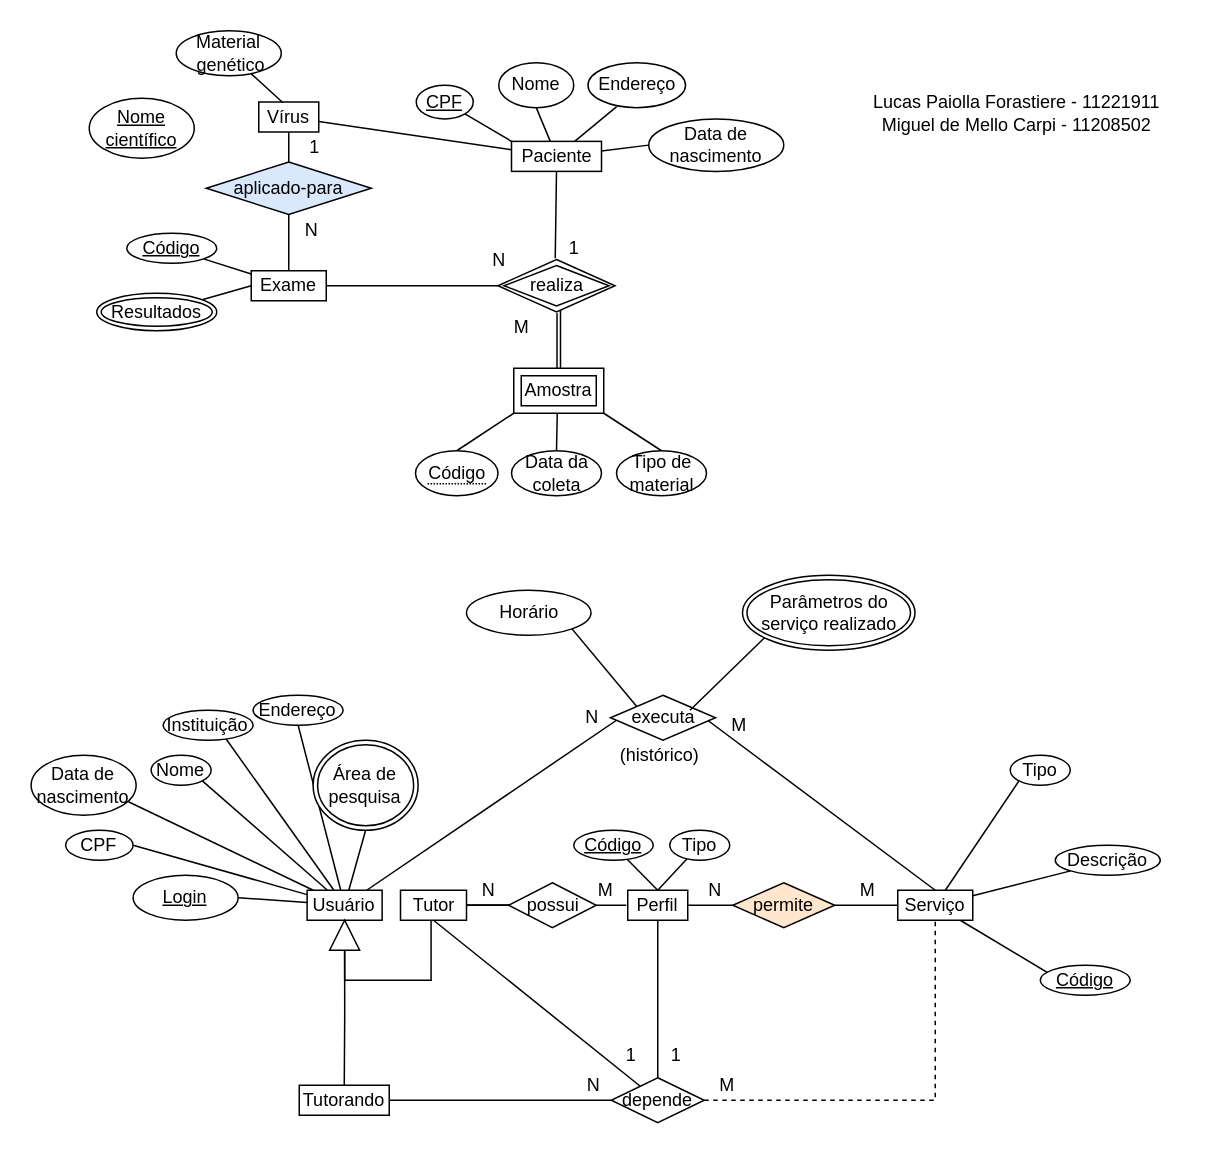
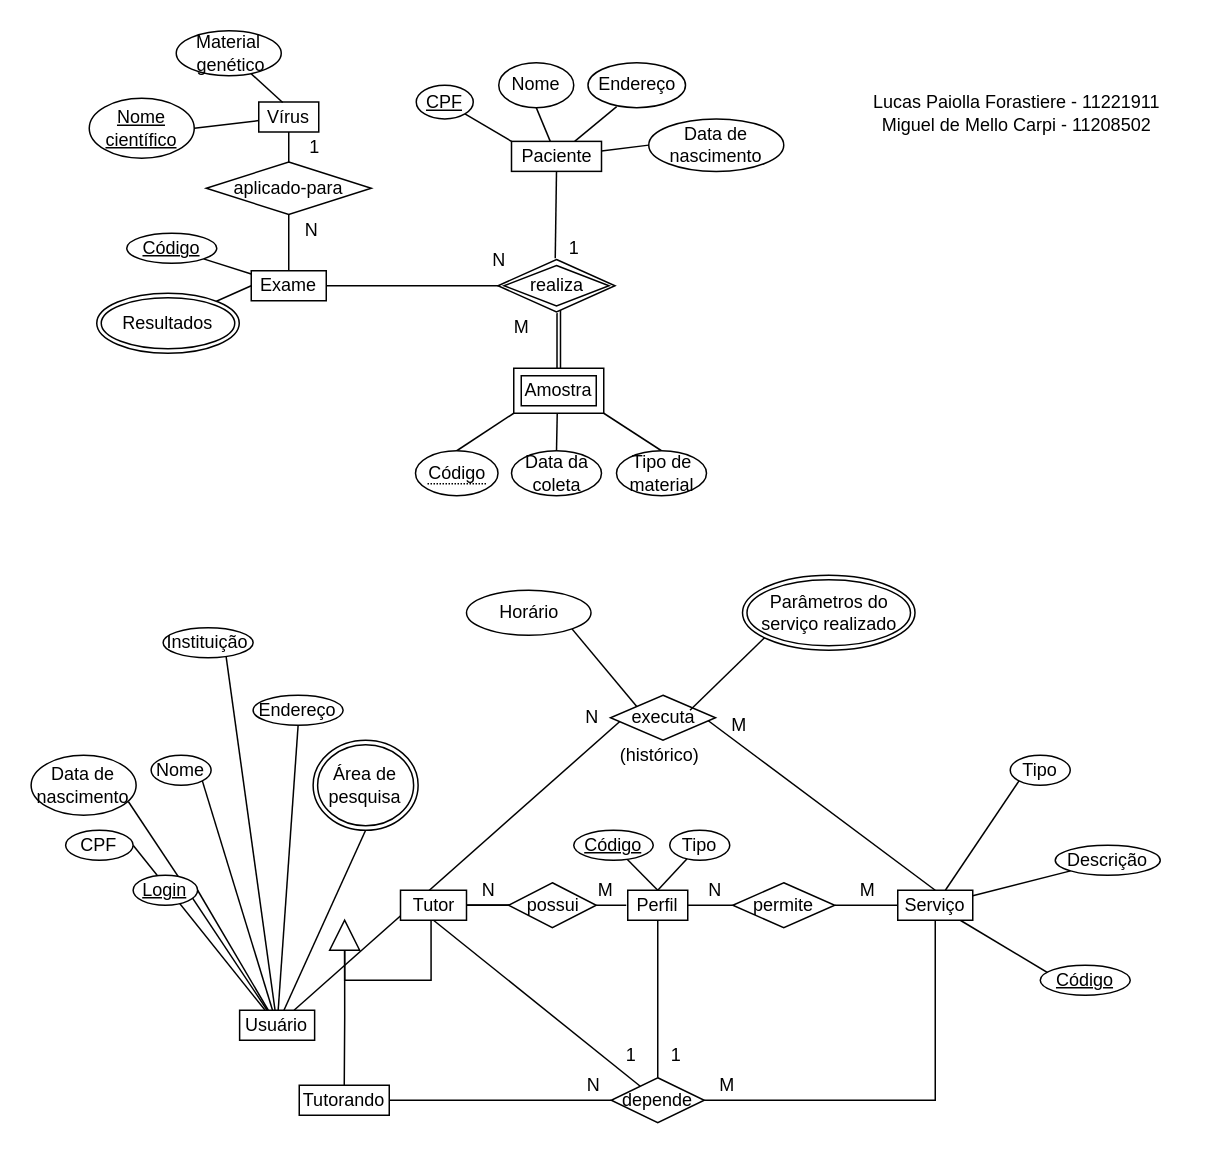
edge "Vírus" -- "Paciente": now "Vírus" -- "Nome científico"
node "aplicado-para": fillcolor #dae8fc -> #ffffff
node "Resultados": size 120x38 -> 143x60
node "Instituição": moved (208, 725) -> (208, 643)
node "Login": size 105x45 -> 65x30
node "Usuário": moved (345, 905) -> (277, 1025)
node "permite": fillcolor #ffe6cc -> #ffffff
edge "Serviço" -- "depende": style dashed -> solid
